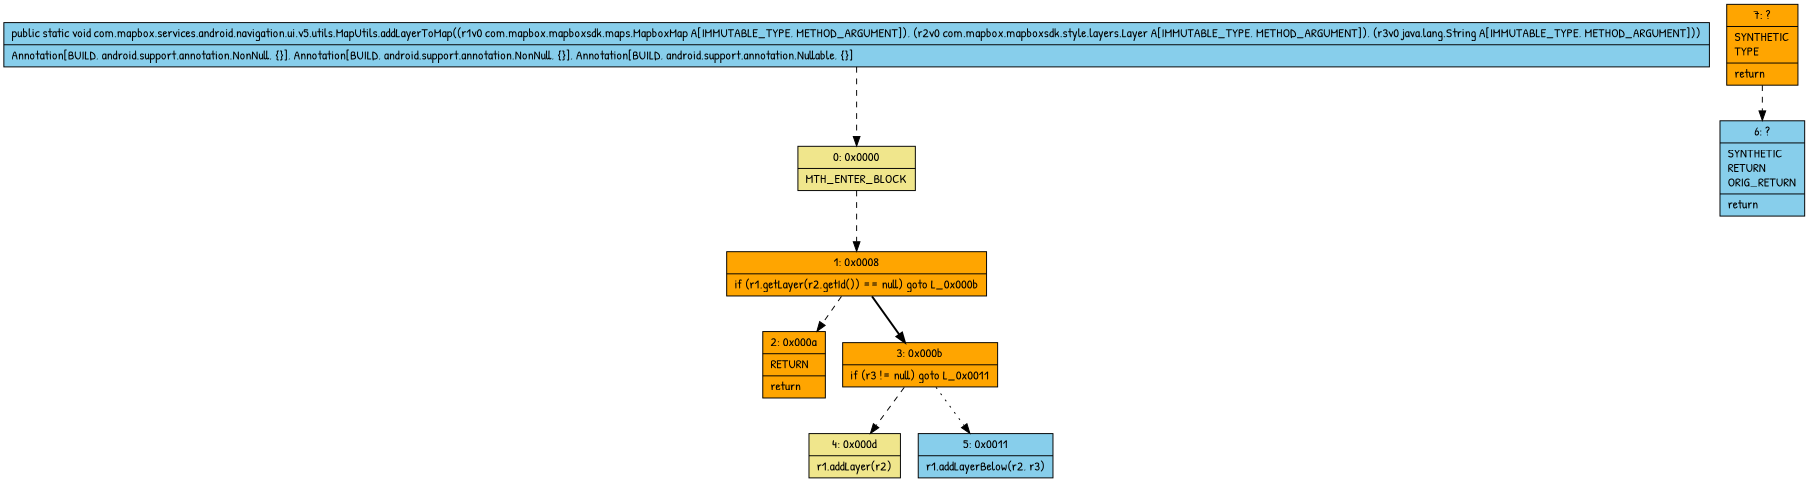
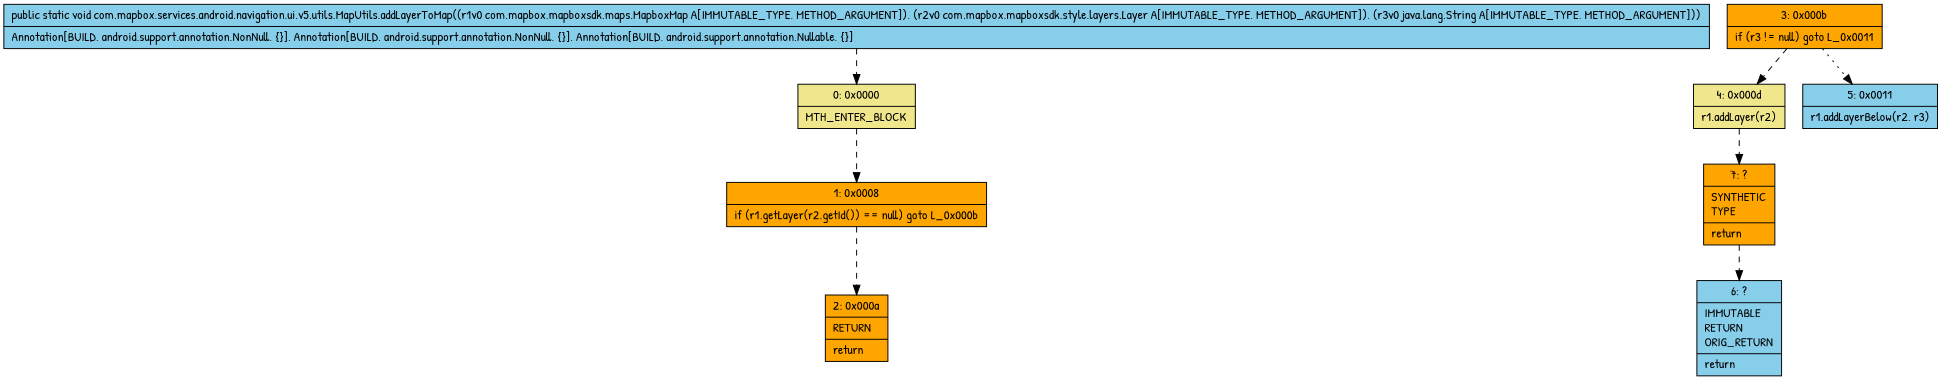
edge "4: 0x000d" -> "7: ?": added
node "6: ?": text "SYNTHETIC" -> "IMMUTABLE"
edge "1: 0x0008" -> "3: 0x000b": removed
